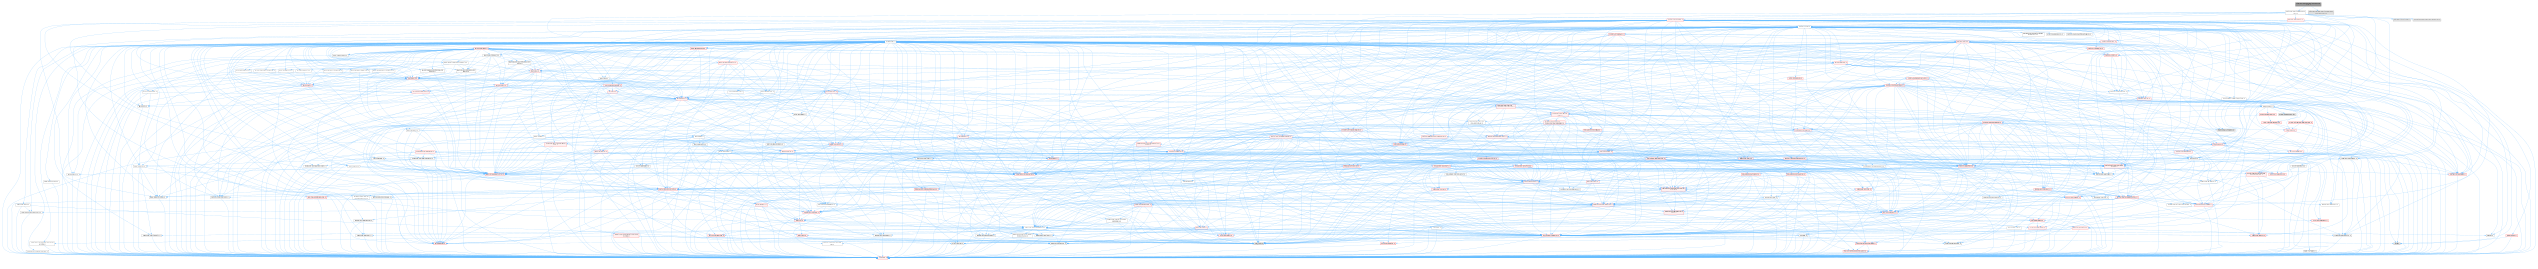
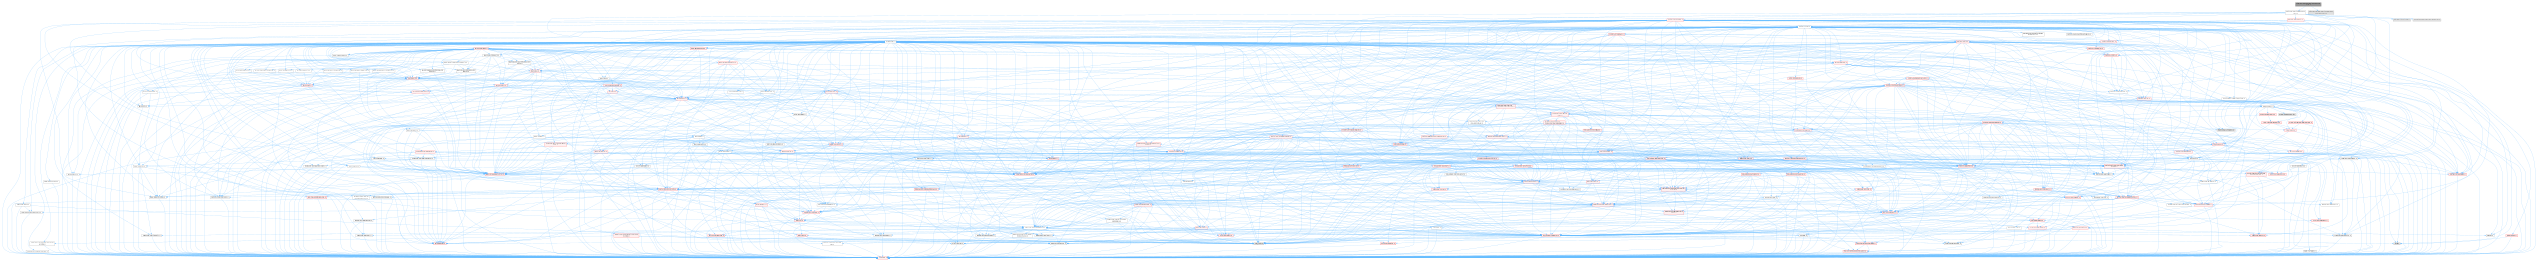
node "Misc/FallbackStruct.h": removed
